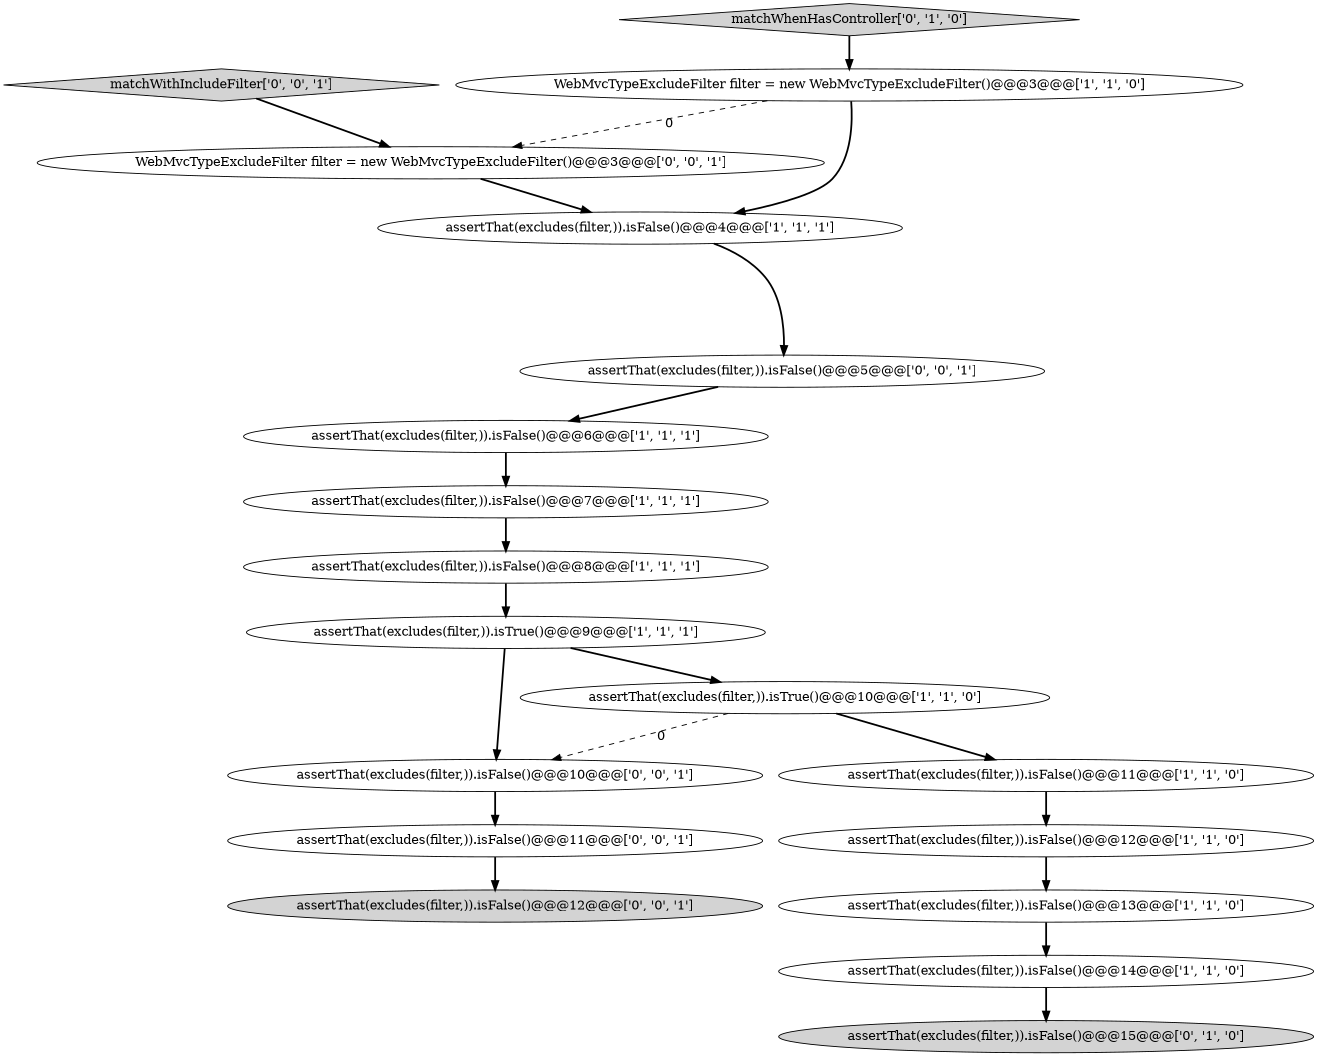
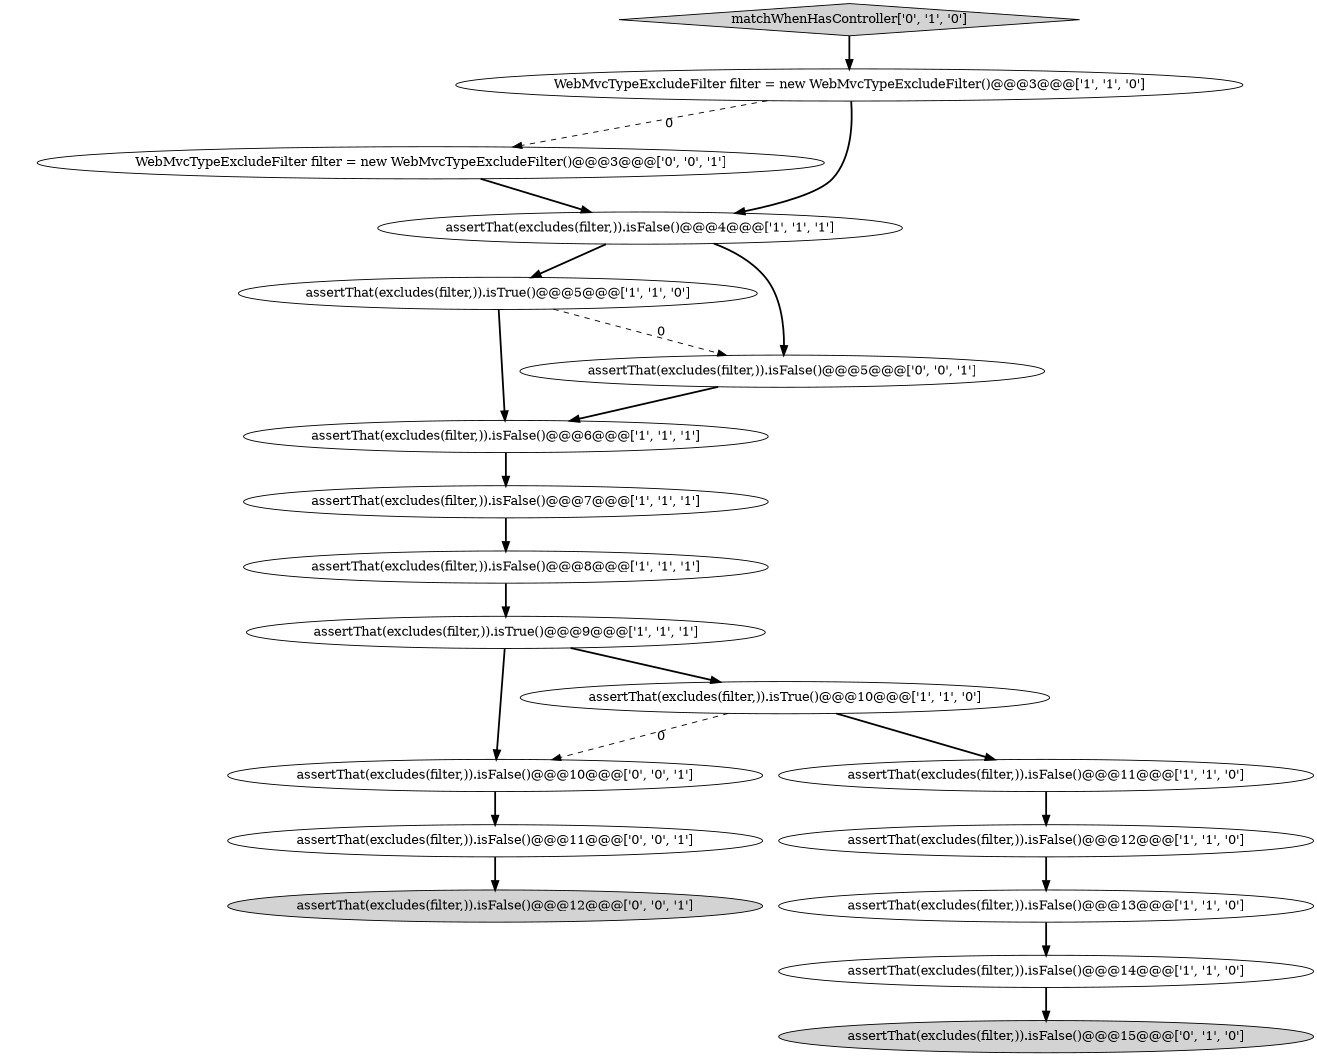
node "matchWithIncludeFilter['0', '0', '1']": removed
node "assertThat(excludes(filter,)).isTrue()@@@5@@@['1', '1', '0']": added
